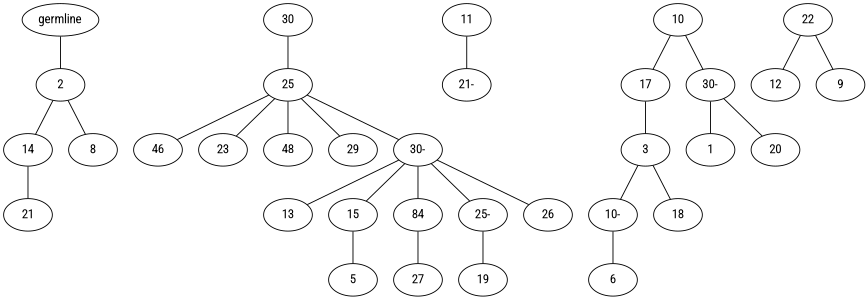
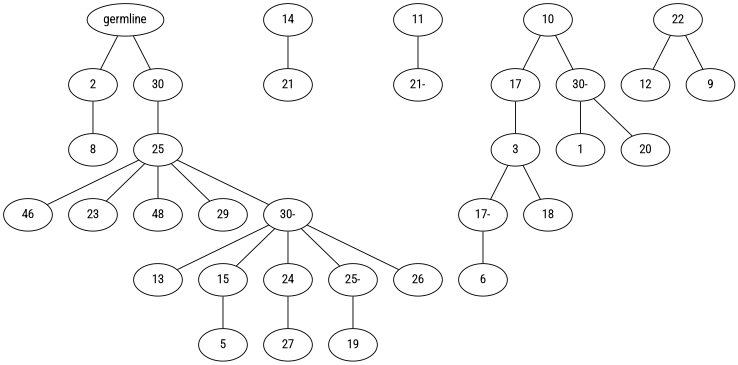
edge "germline" -- "30": added
edge "2" -- "14": removed
node "84": label "84" -> "24"
node "10-": label "10-" -> "17-"
